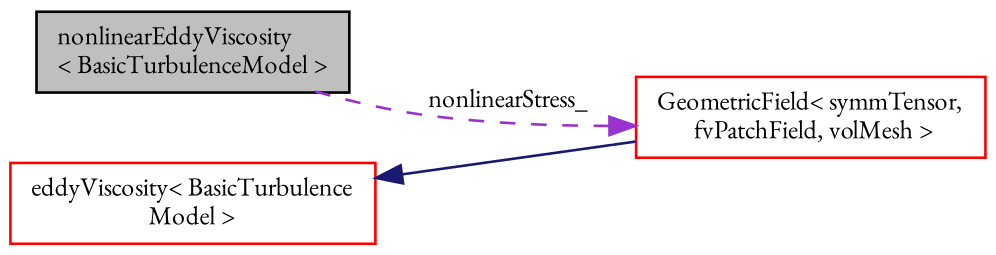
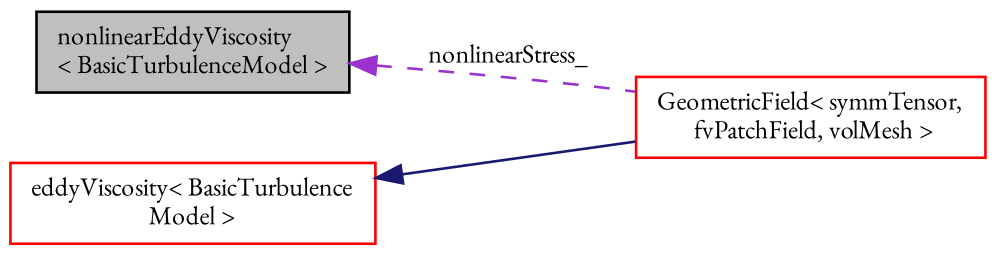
edge "nonlinearEddyViscosity < BasicTurbulenceModel >" -> "GeometricField< symmTensor, fvPatchField, volMesh >": reversed
